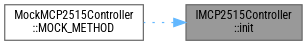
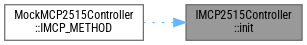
node "MockMCP2515Controller ::MOCK_METHOD": label "MockMCP2515Controller ::MOCK_METHOD" -> "MockMCP2515Controller ::IMCP_METHOD"
